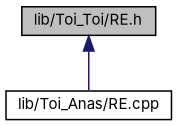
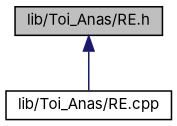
node "lib/Toi_Toi/RE.h": label "lib/Toi_Toi/RE.h" -> "lib/Toi_Anas/RE.h"
